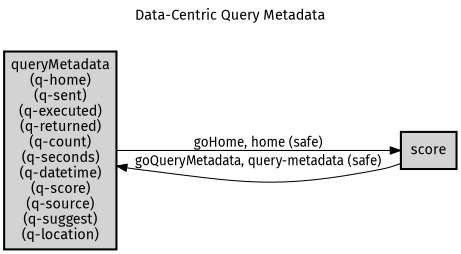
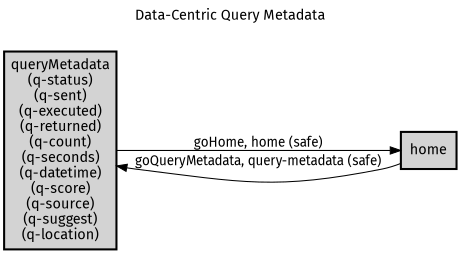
node "queryMetadata": text "(q-home)" -> "(q-status)"
node "score": label "score" -> "home"
